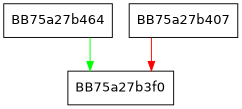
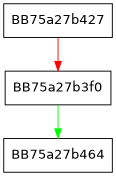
node "BB75a27b407": label "BB75a27b407" -> "BB75a27b427"
edge "BB75a27b464" -> "BB75a27b3f0": reversed
